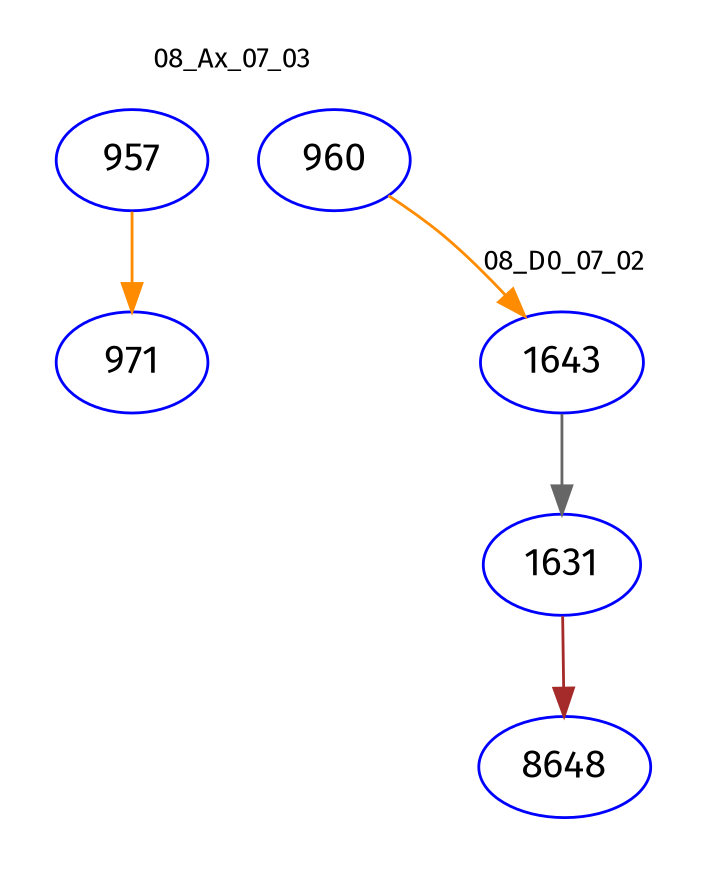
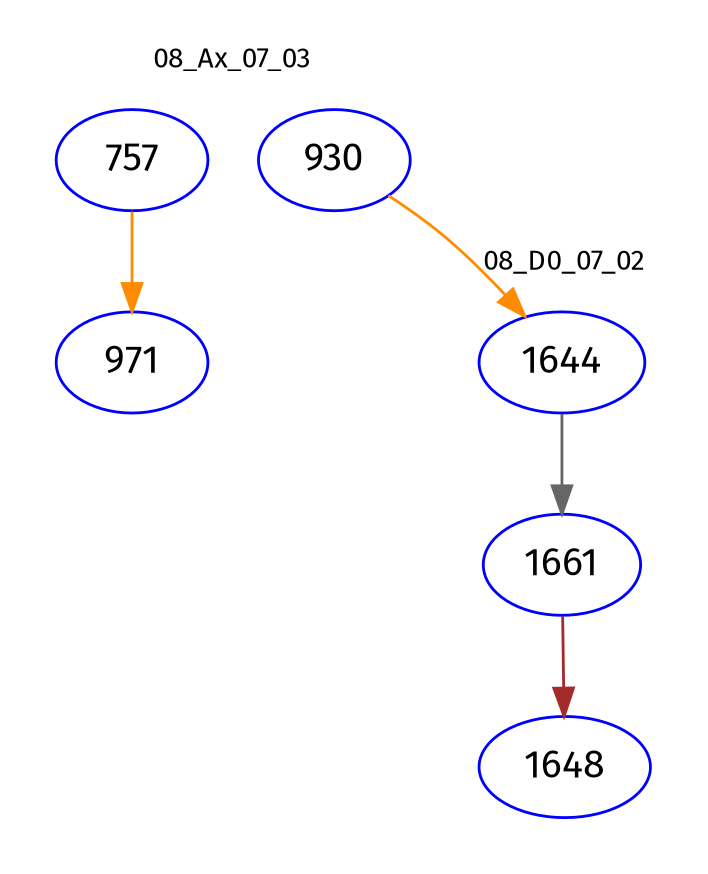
node "957": label "957" -> "757"
node "960": label "960" -> "930"
node "1643": label "1643" -> "1644"
node "1631": label "1631" -> "1661"
node "8648": label "8648" -> "1648"
